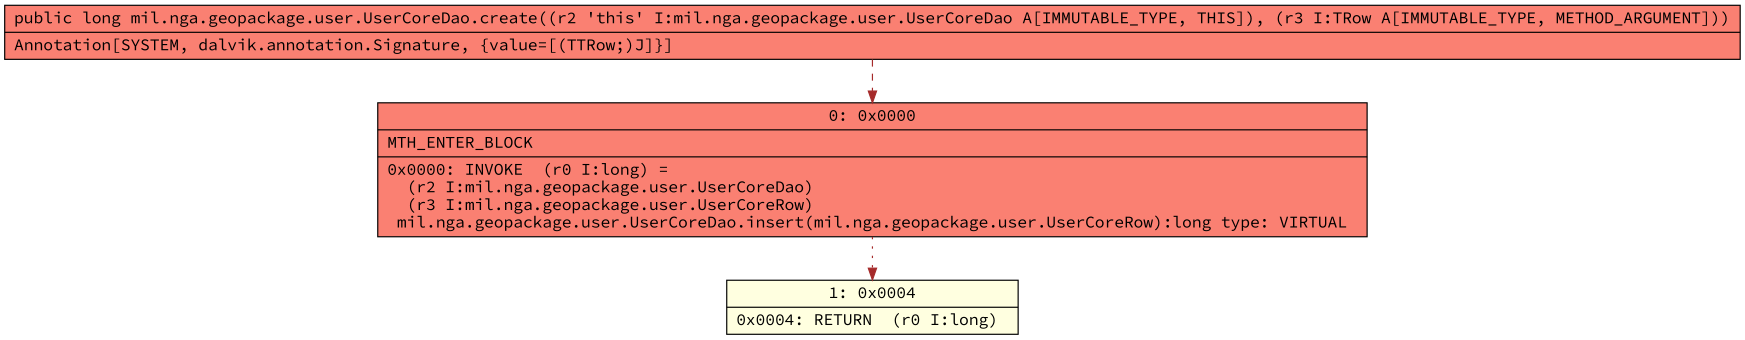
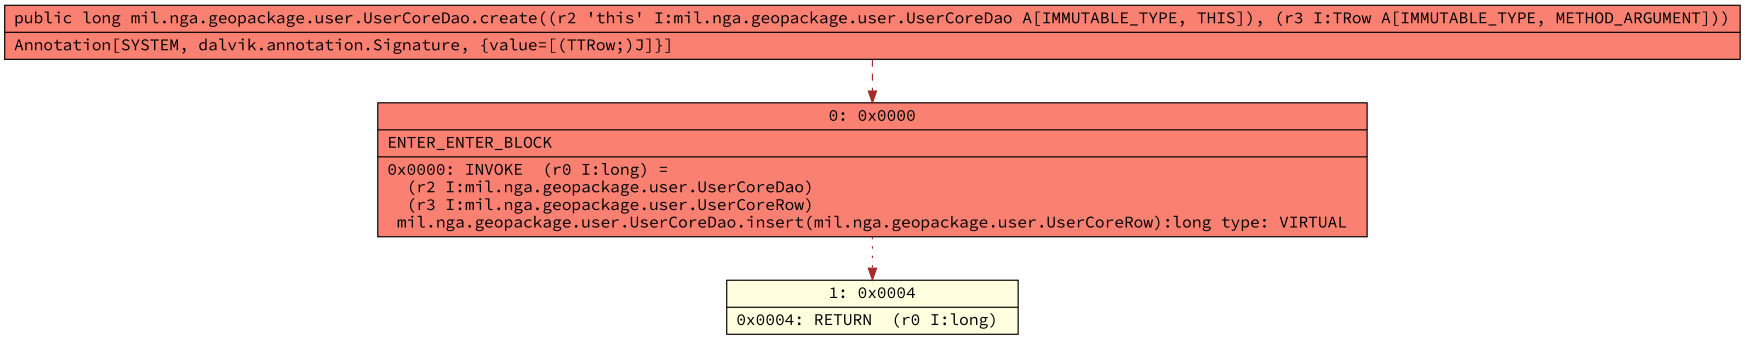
node "0: 0x0000": text "MTH_ENTER_BLOCK" -> "ENTER_ENTER_BLOCK"
